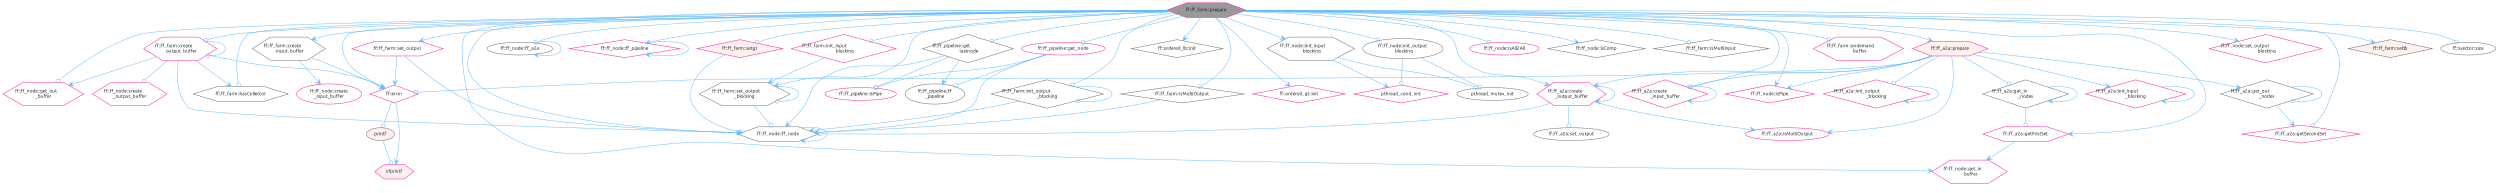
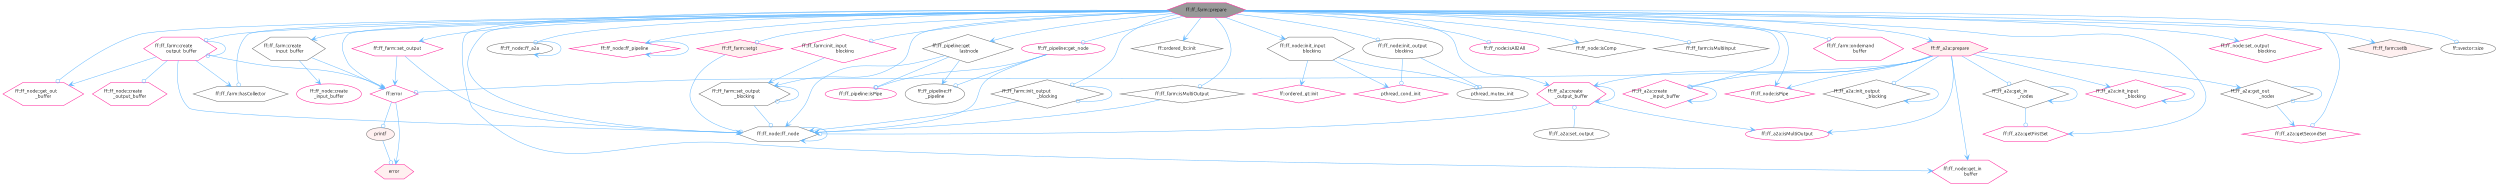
edge "ff::ff_farm::prepare" -> "ff::ff_pipeline::get _lastnode": arrowhead odot -> vee
edge "ff::ff_farm::prepare" -> "ff::ordered_gt::init": now "ff::ff_node::init_input _blocking" -> "ff::ordered_gt::init"
node "ff::ff_a2a::init_output _blocking": color deeppink -> gray40
edge "ff::ff_a2a::create _output_buffer" -> "ff::ff_a2a::set_output": reversed
edge "ff::ff_a2a::getFirstSet" -> "ff::ff_node::get_in _buffer": now "ff::ff_a2a::prepare" -> "ff::ff_node::get_in _buffer"
node "vfprintf": label "vfprintf" -> "error"
